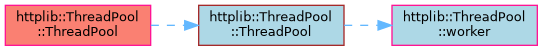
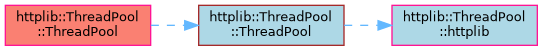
node "httplib::ThreadPool ::worker": label "httplib::ThreadPool ::worker" -> "httplib::ThreadPool ::httplib"
